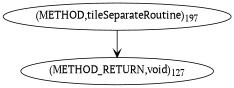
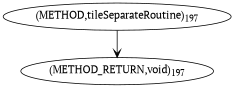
node "(METHOD_RETURN,void)": text "127" -> "197"
